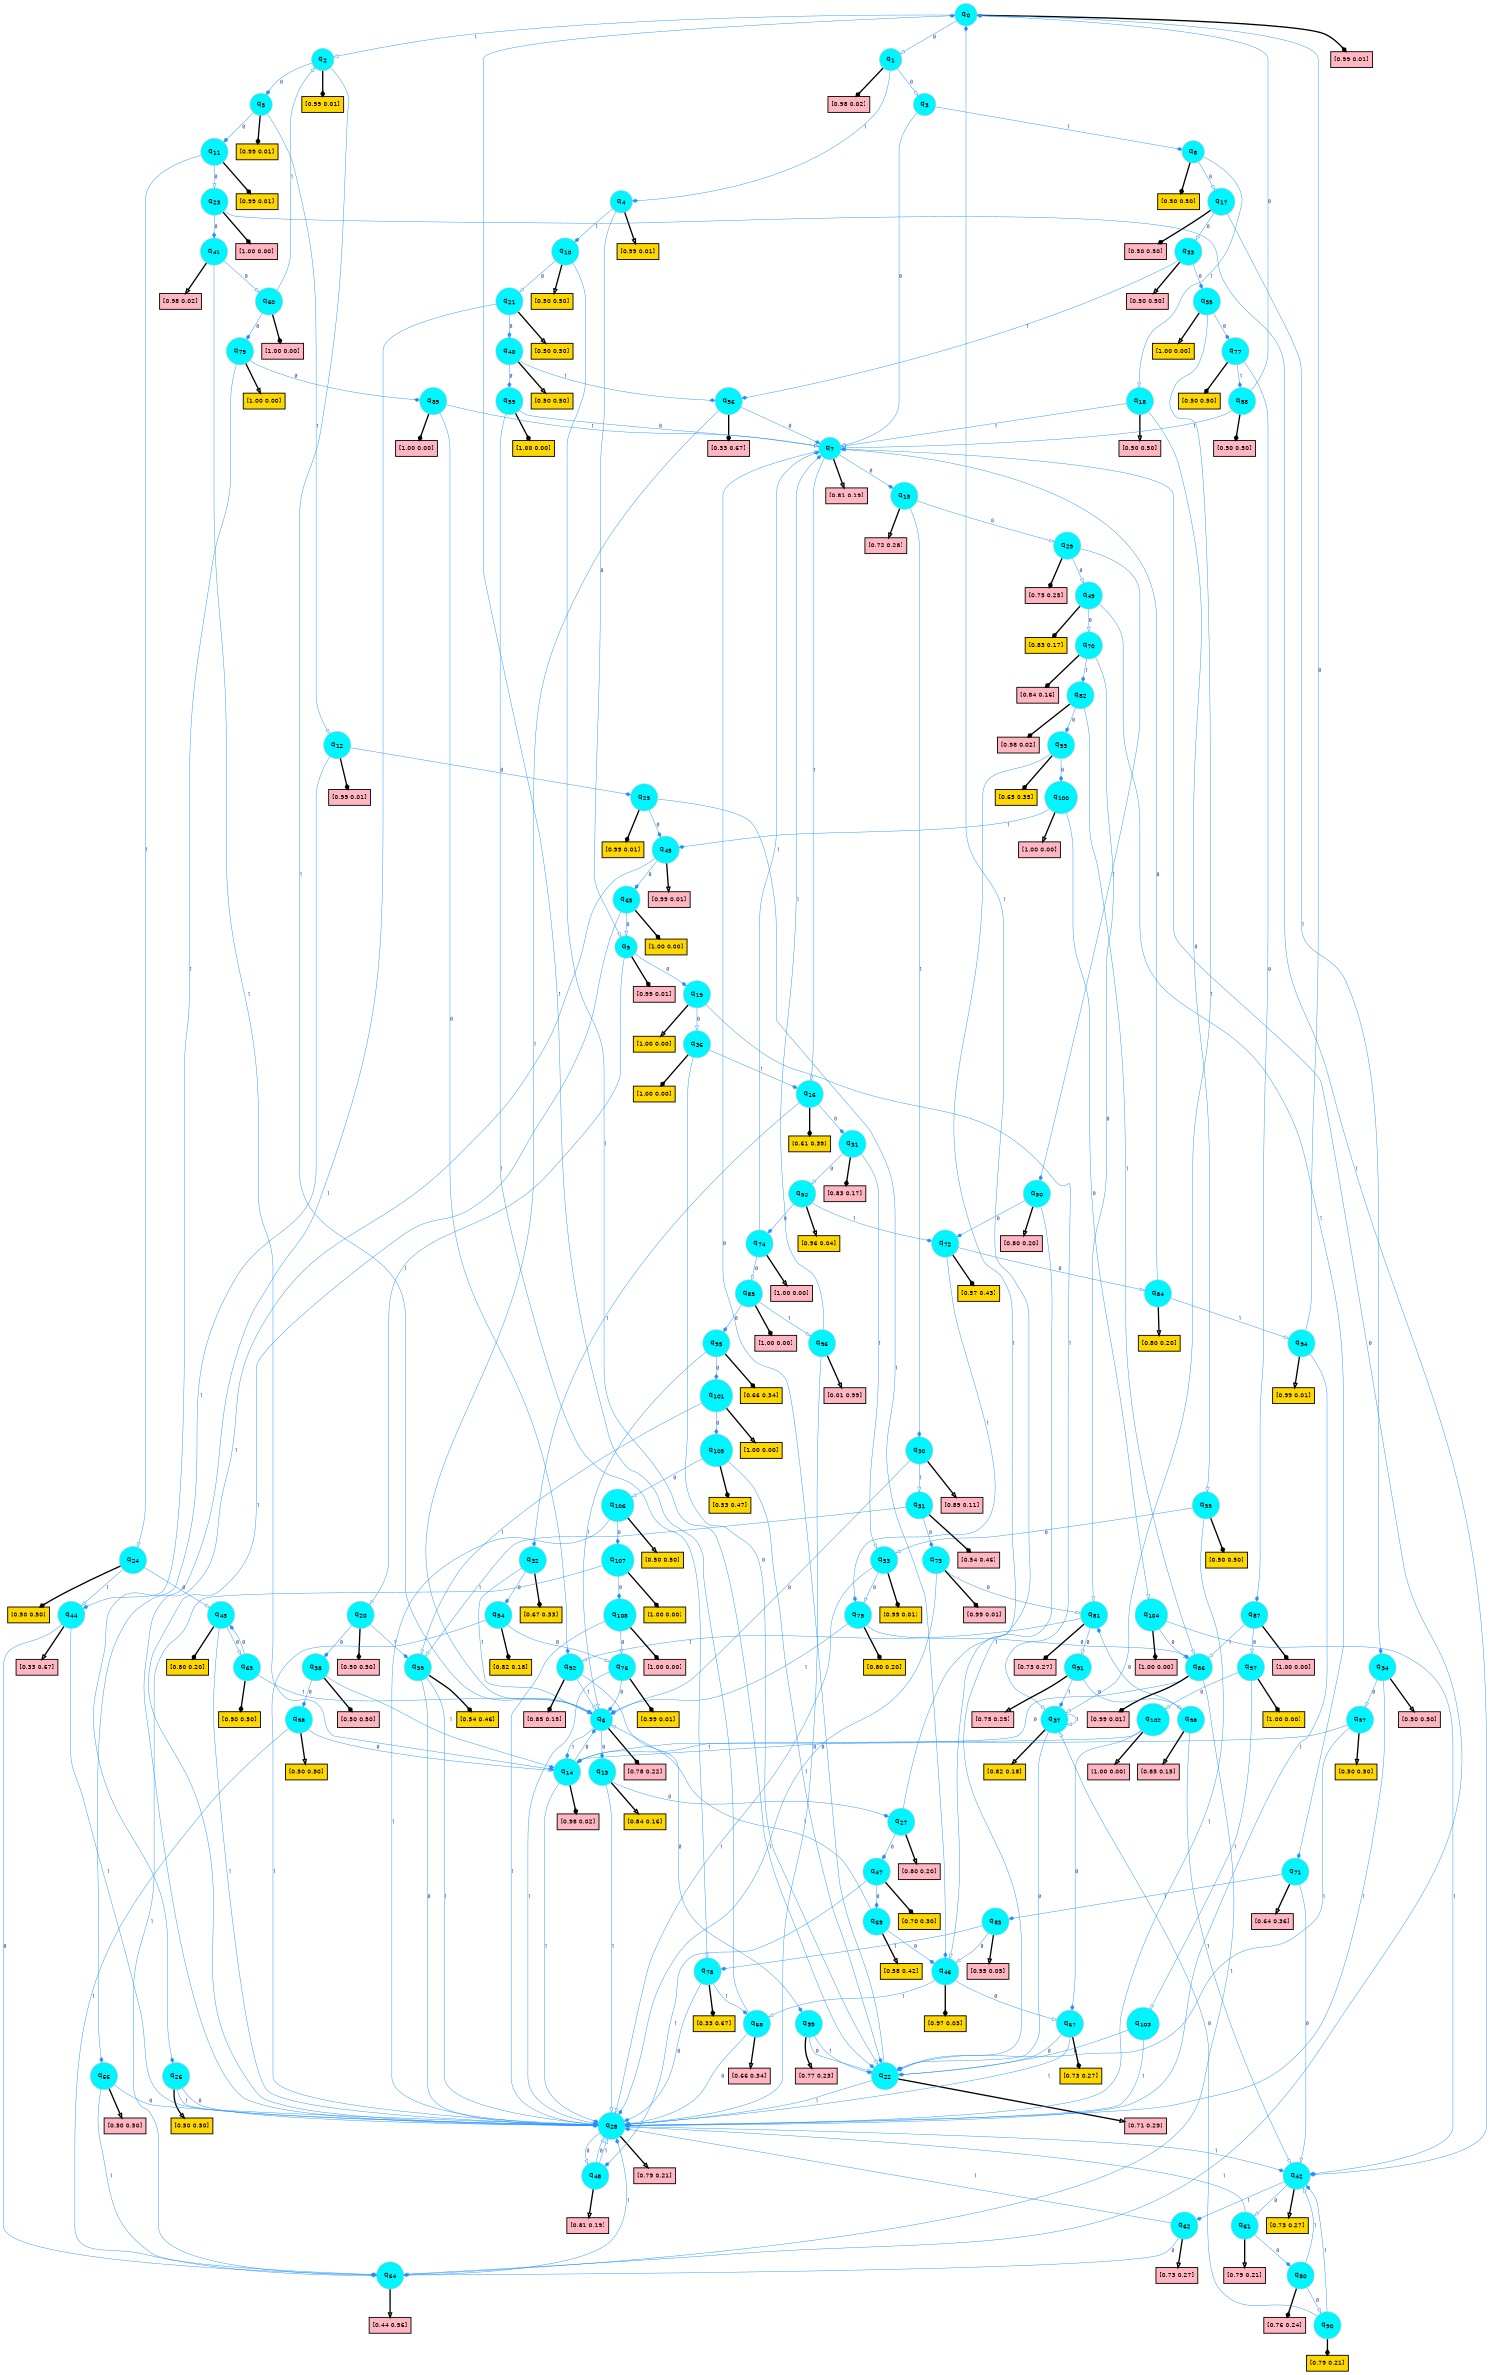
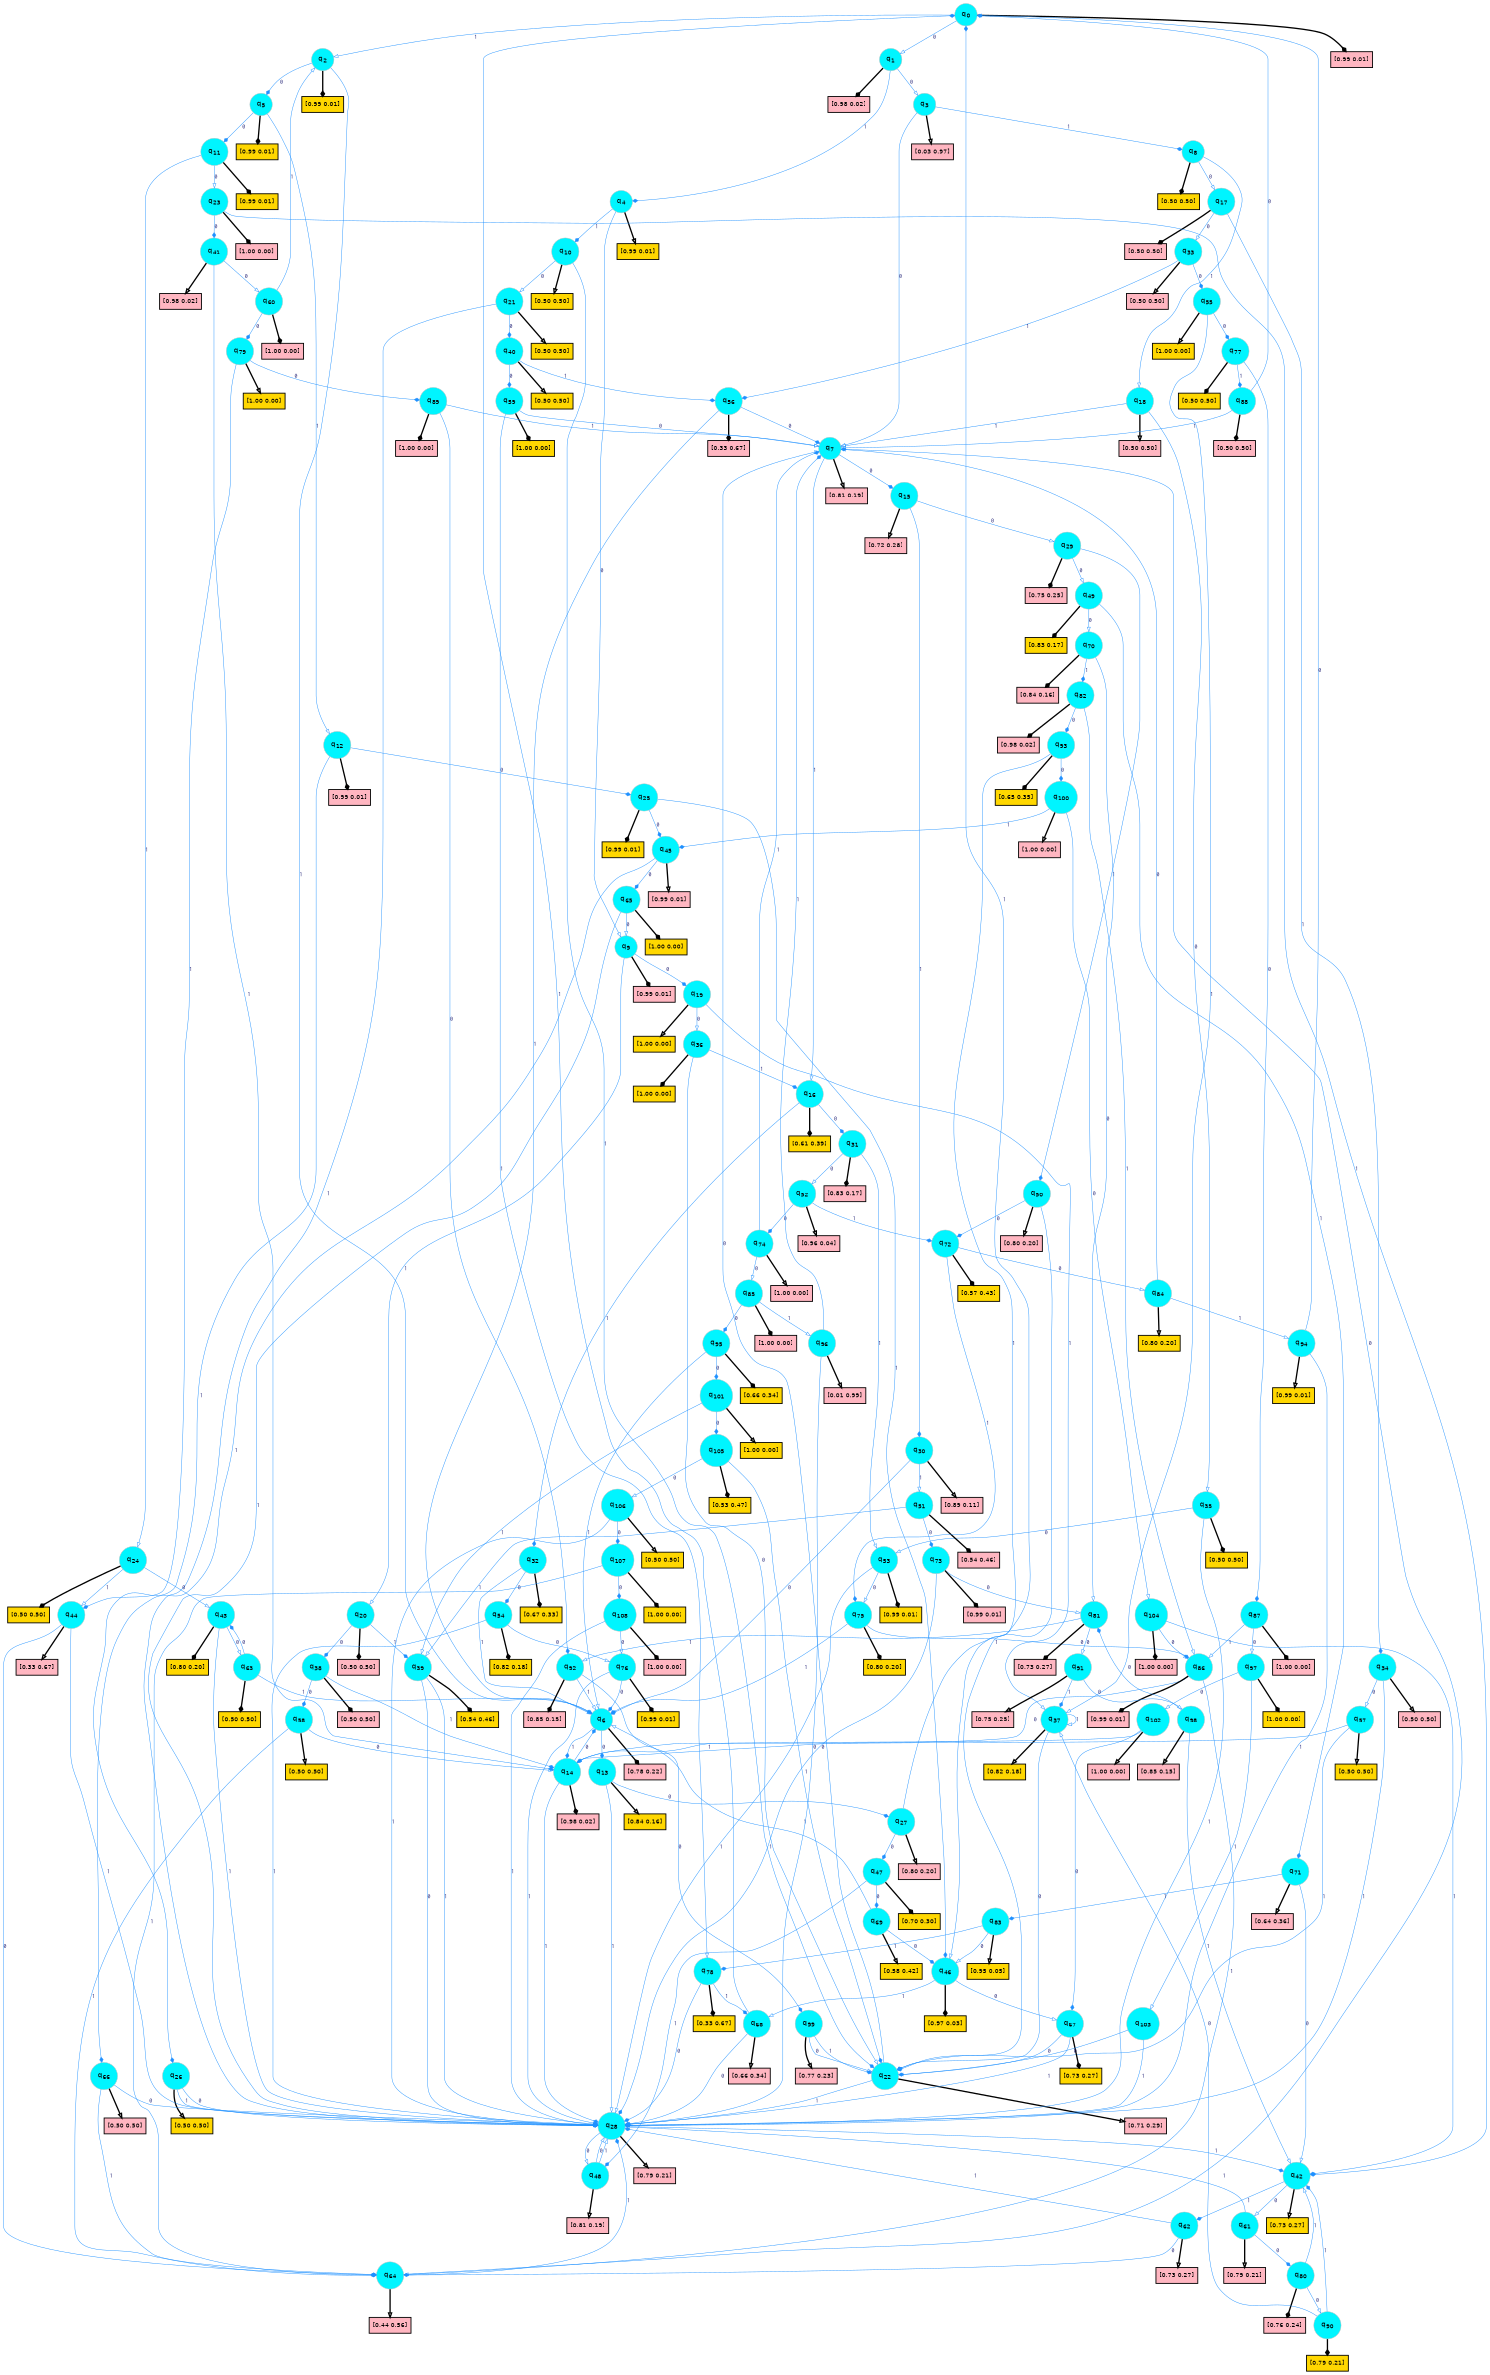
node "[0.03 0.97]": added
node "[0.96 0.04]": fillcolor gold -> lightpink
node "[0.95 0.05]": fillcolor lightpink -> gold
